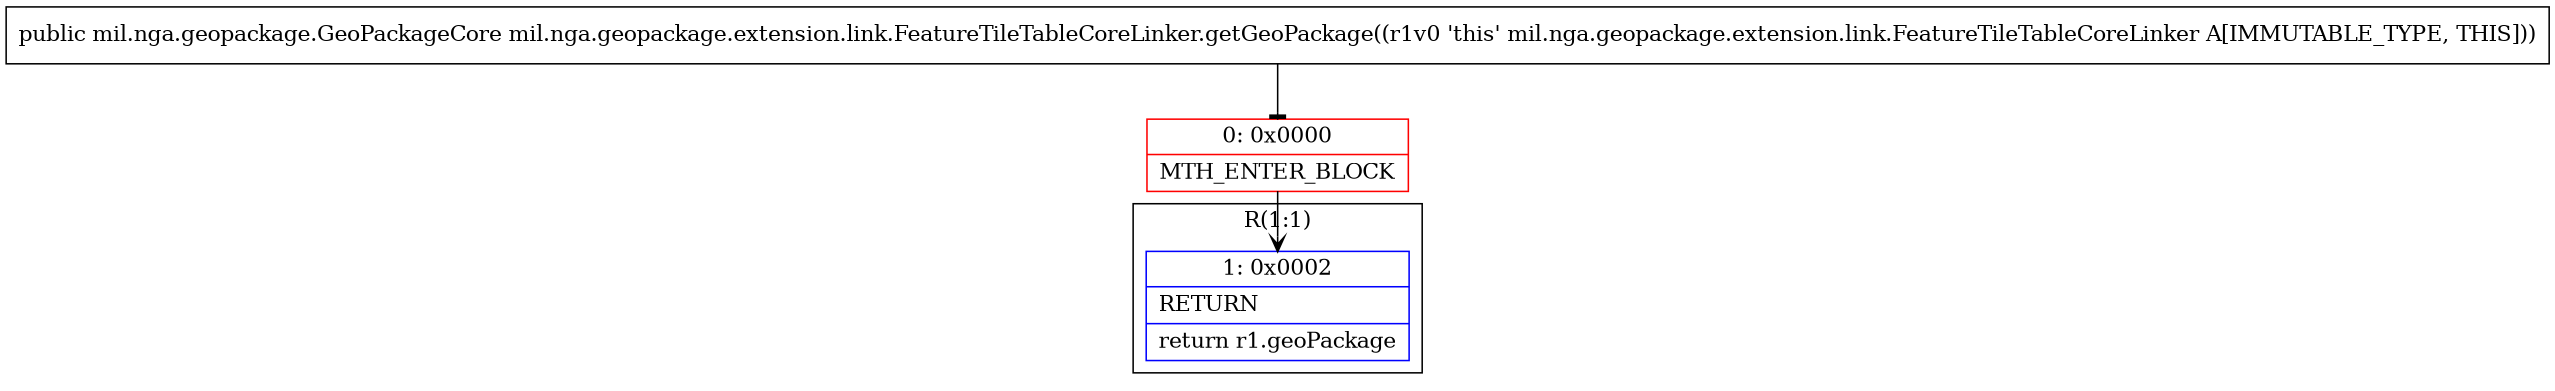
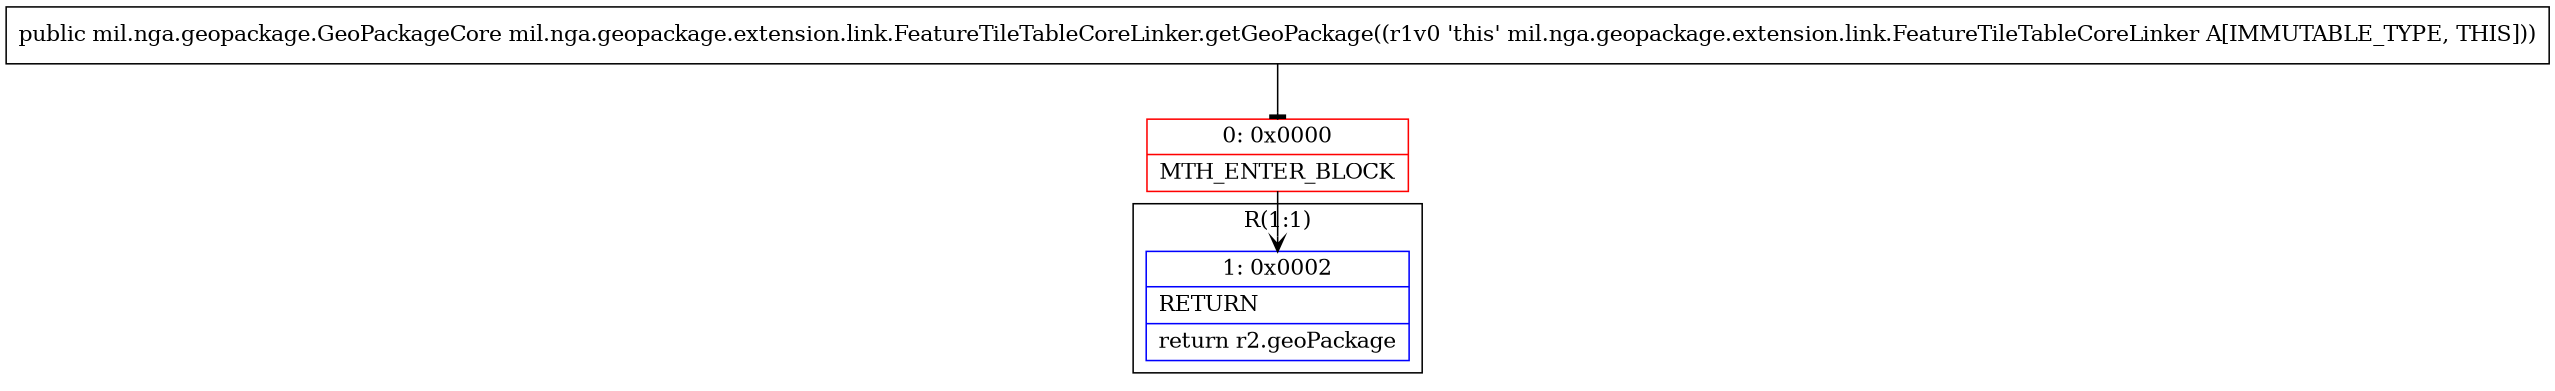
node "1: 0x0002": text "return r1.geoPackage" -> "return r2.geoPackage"
